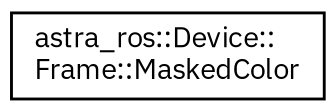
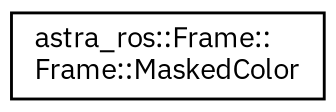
node "astra_ros::Device:: Frame::MaskedColor": label "astra_ros::Device:: Frame::MaskedColor" -> "astra_ros::Frame:: Frame::MaskedColor"
